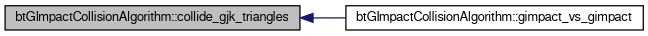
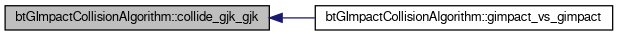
node "btGImpactCollisionAlgorithm::collide_gjk_triangles": label "btGImpactCollisionAlgorithm::collide_gjk_triangles" -> "btGImpactCollisionAlgorithm::collide_gjk_gjk"
